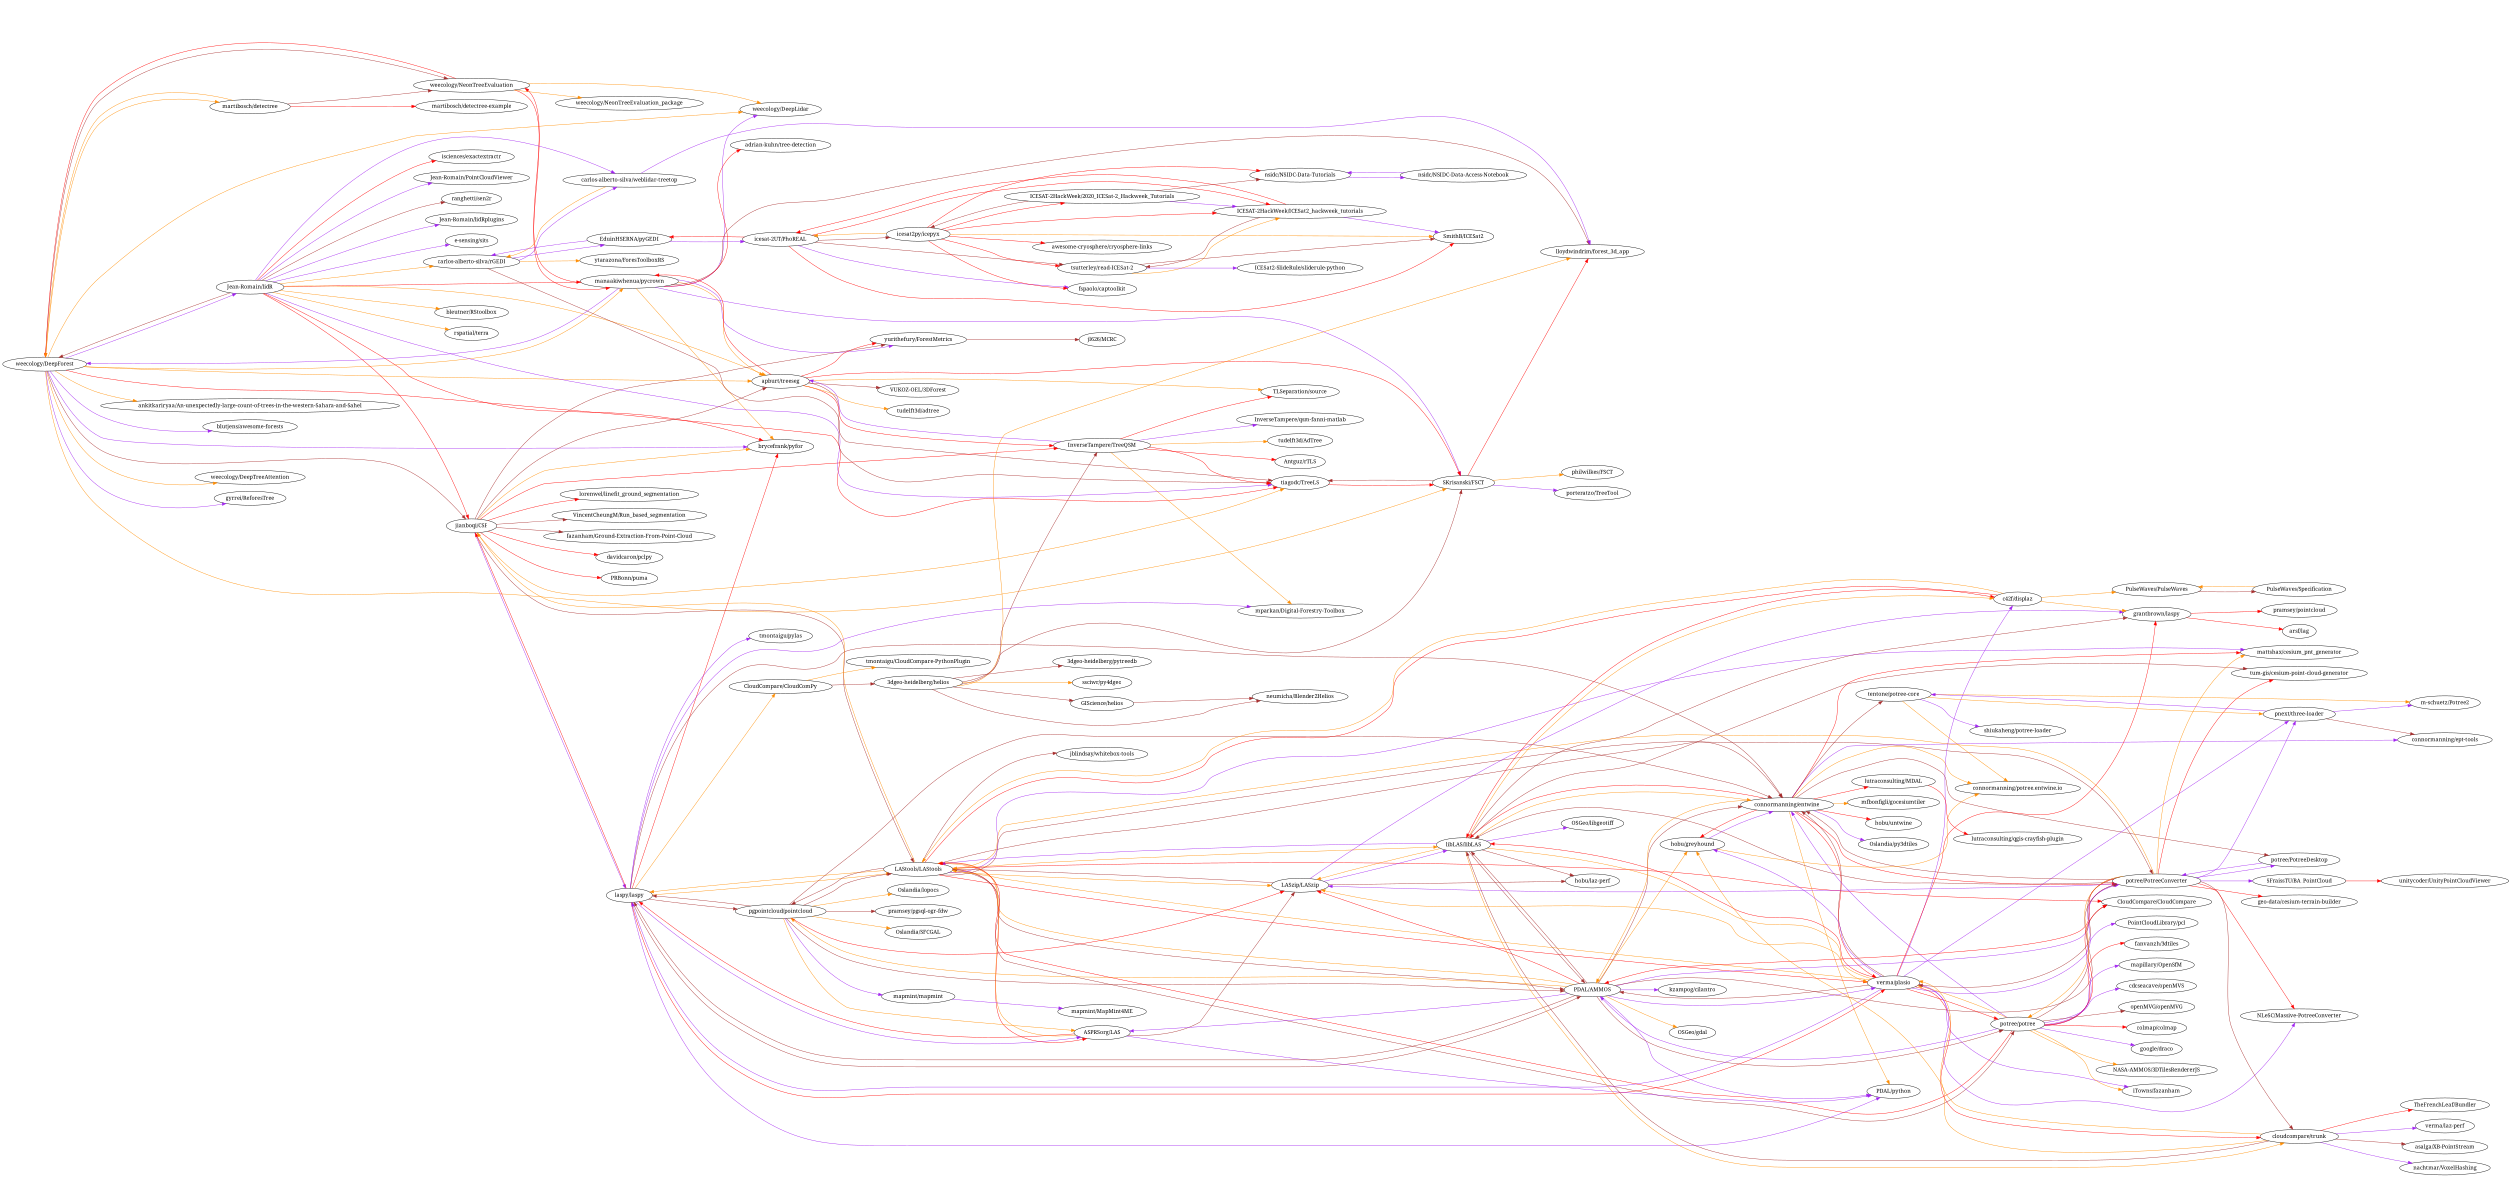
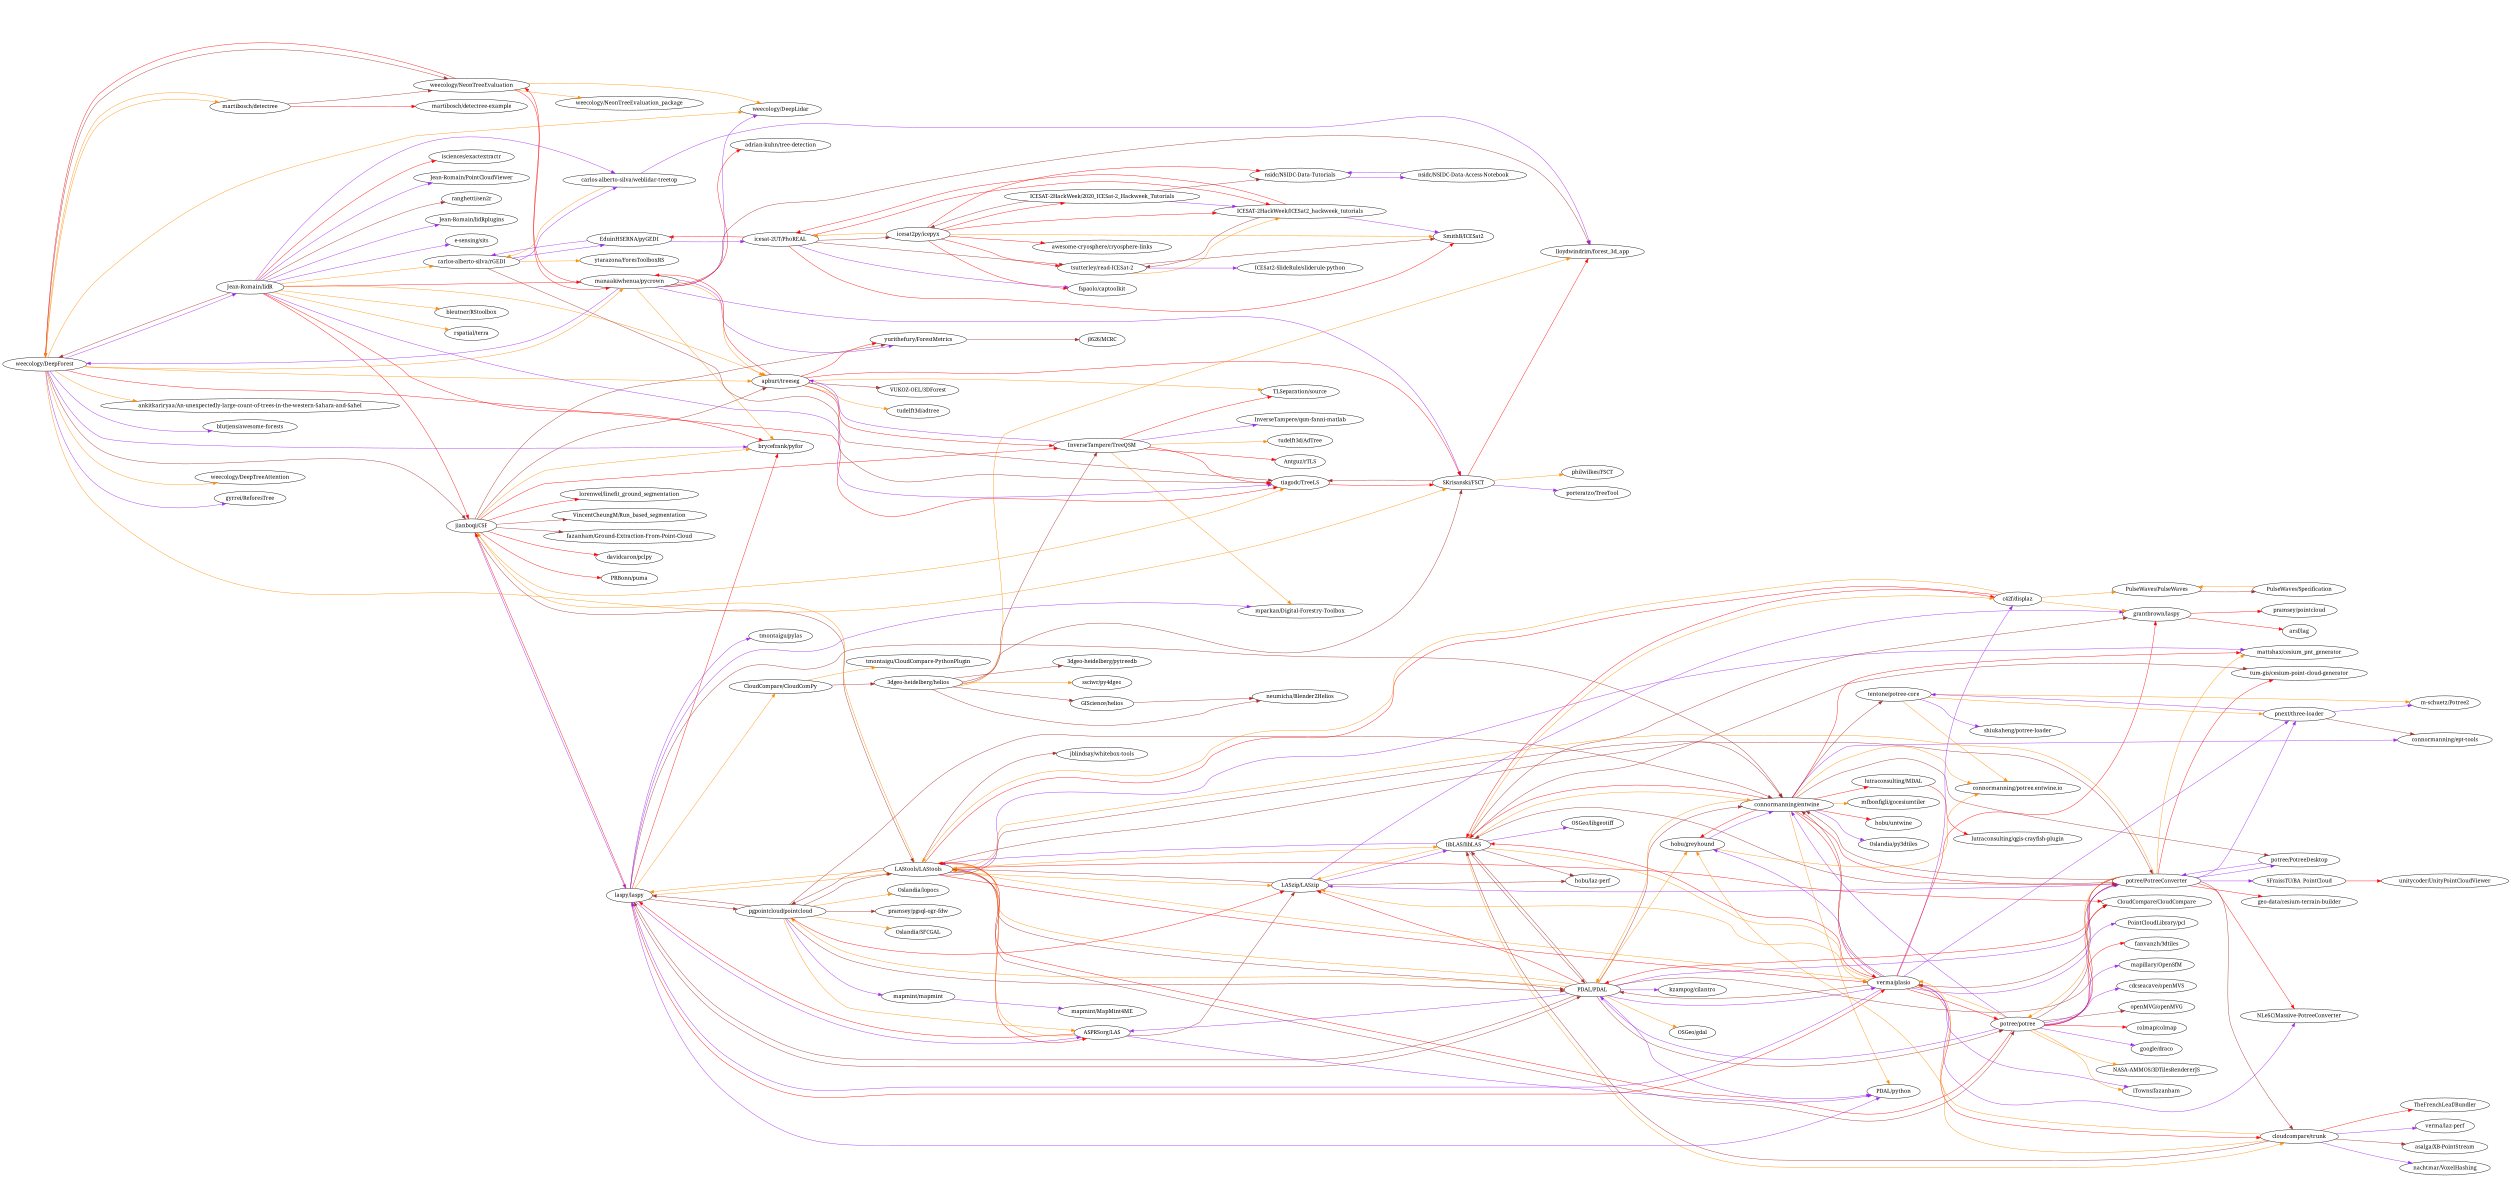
node "PDAL/AMMOS": label "PDAL/AMMOS" -> "PDAL/PDAL"
